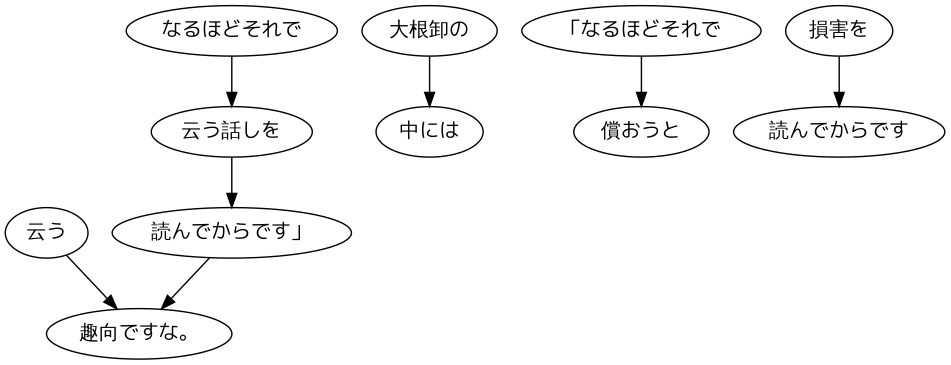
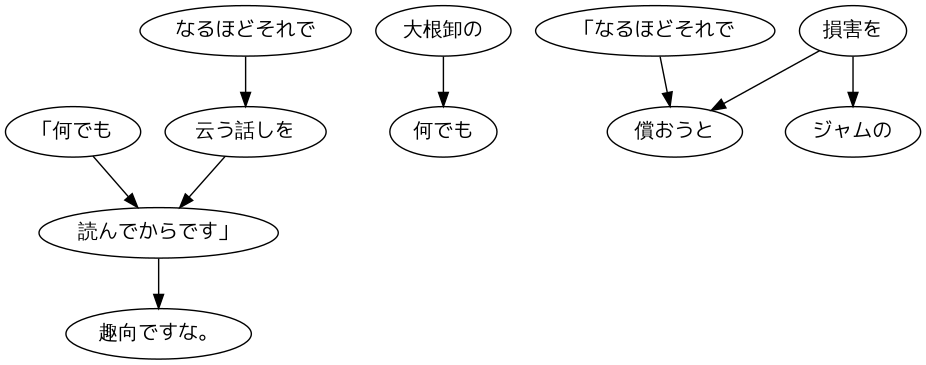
edge "損害を" -> "償おうと": added
node "「何でも": added
node "中には": label "中には" -> "何でも"
node "読んでからです": label "読んでからです" -> "ジャムの"
node "云う": removed
